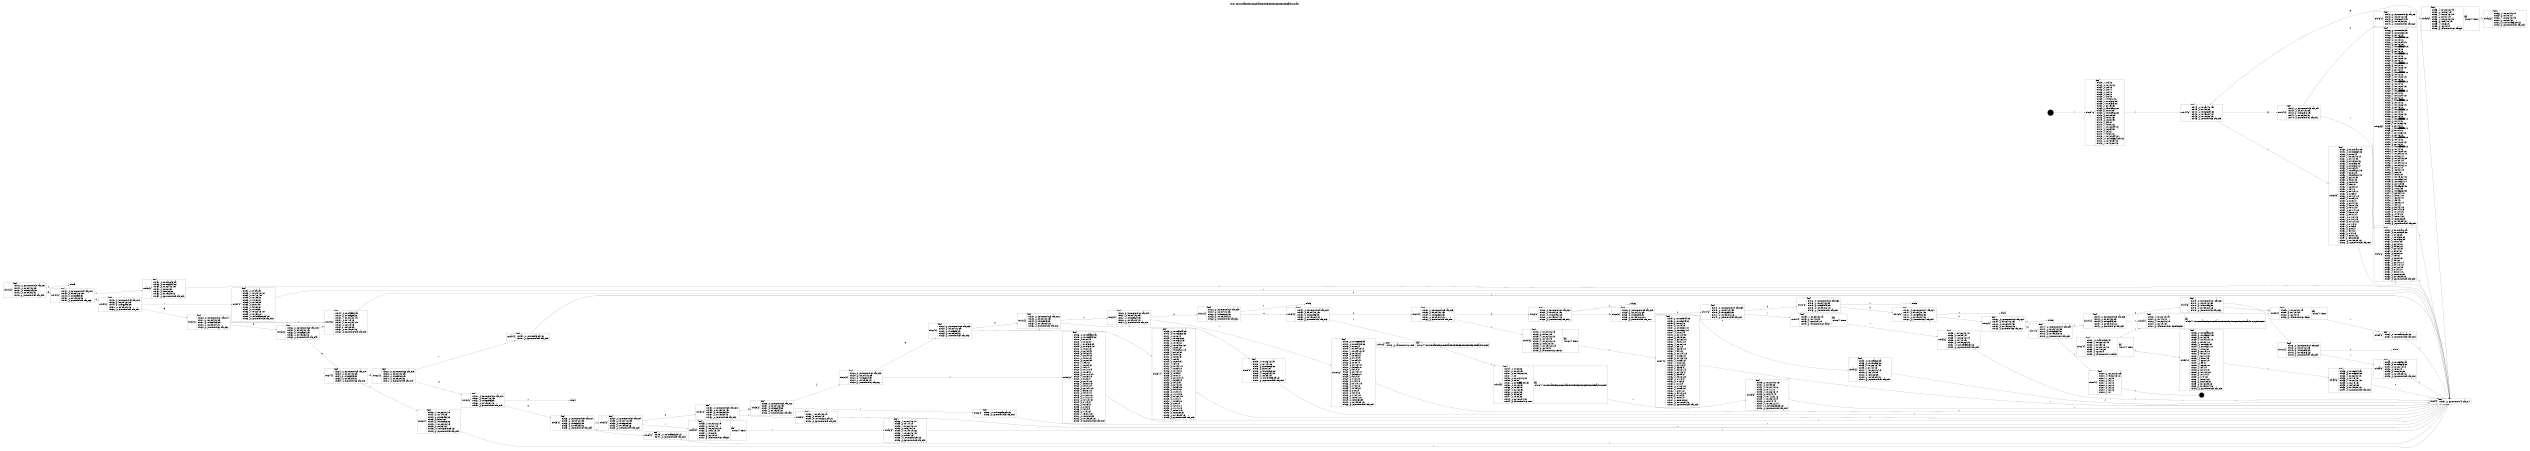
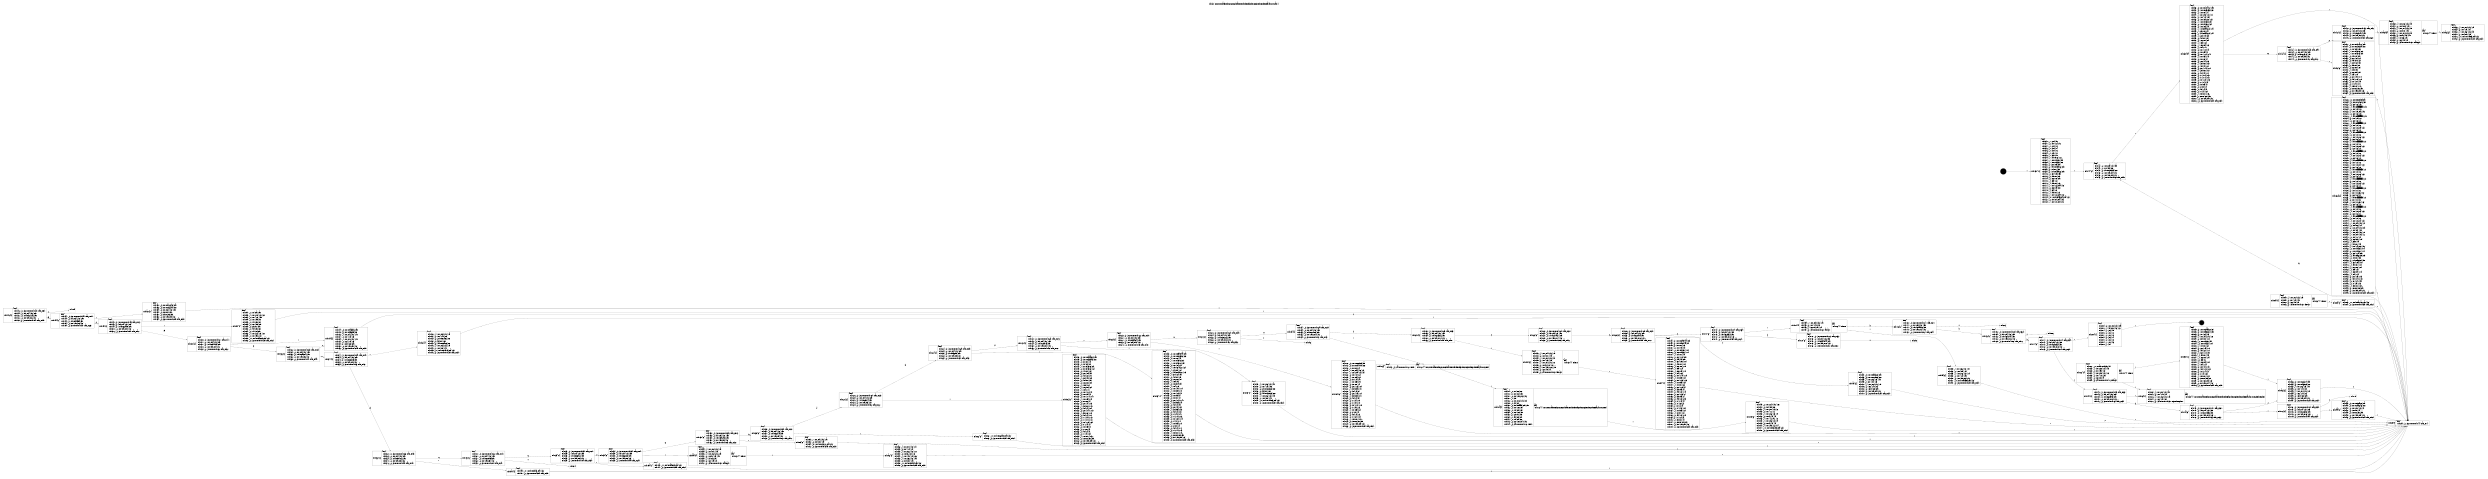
edge "0x401444 [32]" -> "0x401464 [28]": now "0x401f6e [159]" -> "0x401464 [28]"
node "0x4020e5": removed
edge "0x4017ac [28]" -> "0x401ebb [15]": now "0x4017ac [28]" -> "0x401a85 [36]"
edge "0x401720 [28]" -> "0x40173c [28]": now "0x4019e9 [19]" -> "0x40173c [28]"
